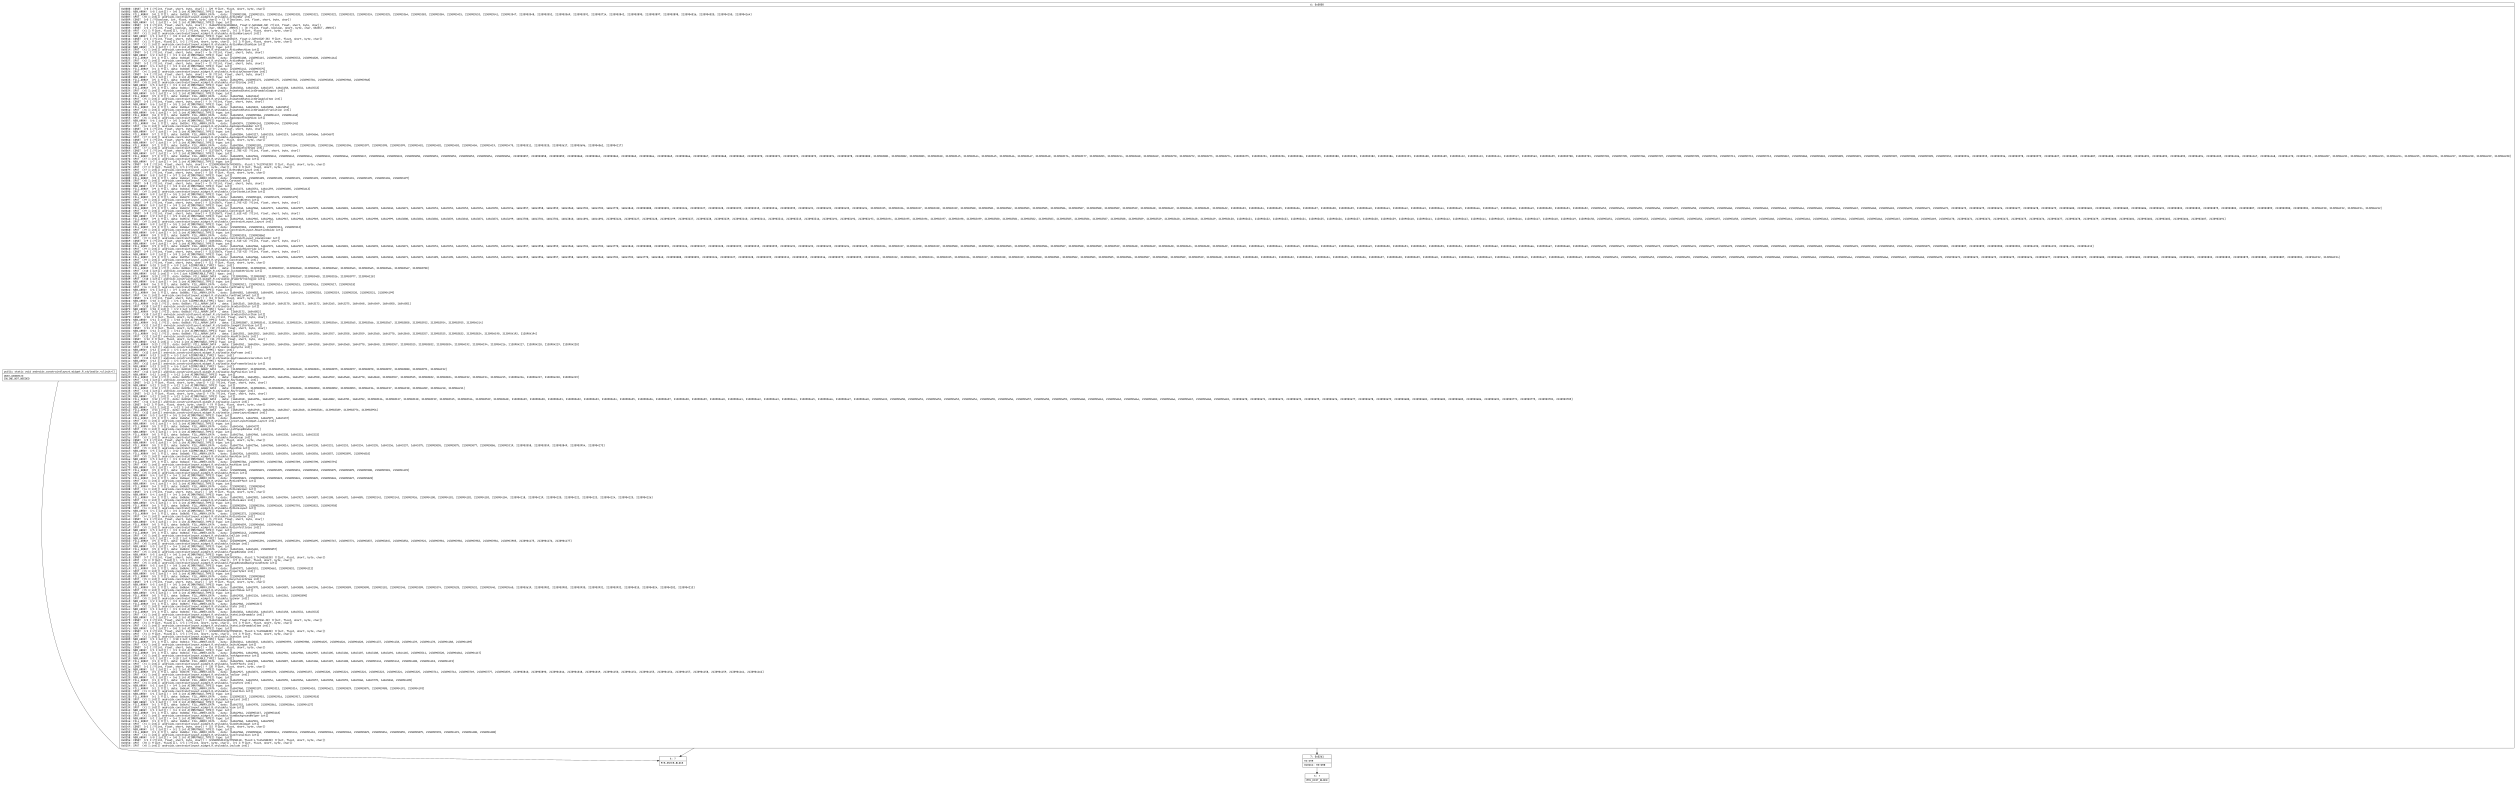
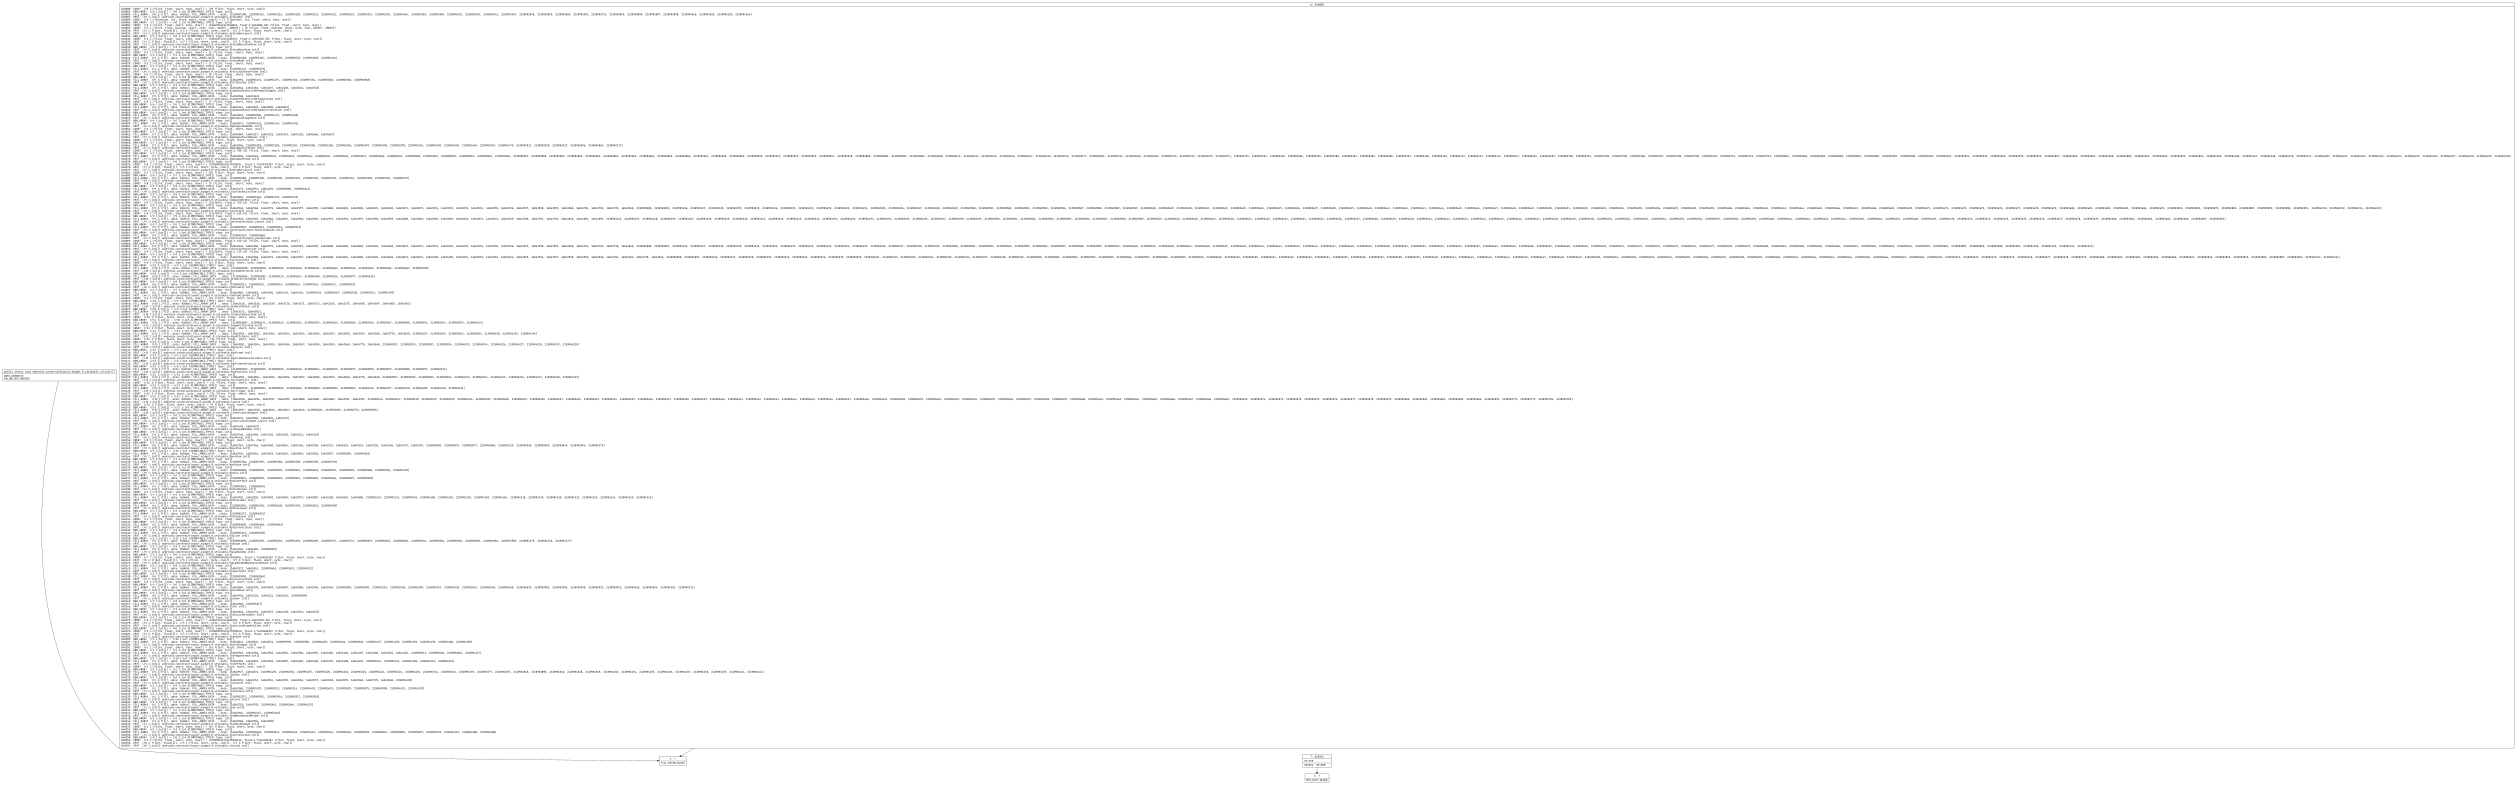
edge "6: 0x0000" -> "7: 0x0261": removed
node "4: ?": text "MTH_ENTER_BLOCK" -> "FILL_ENTER_BLOCK"
